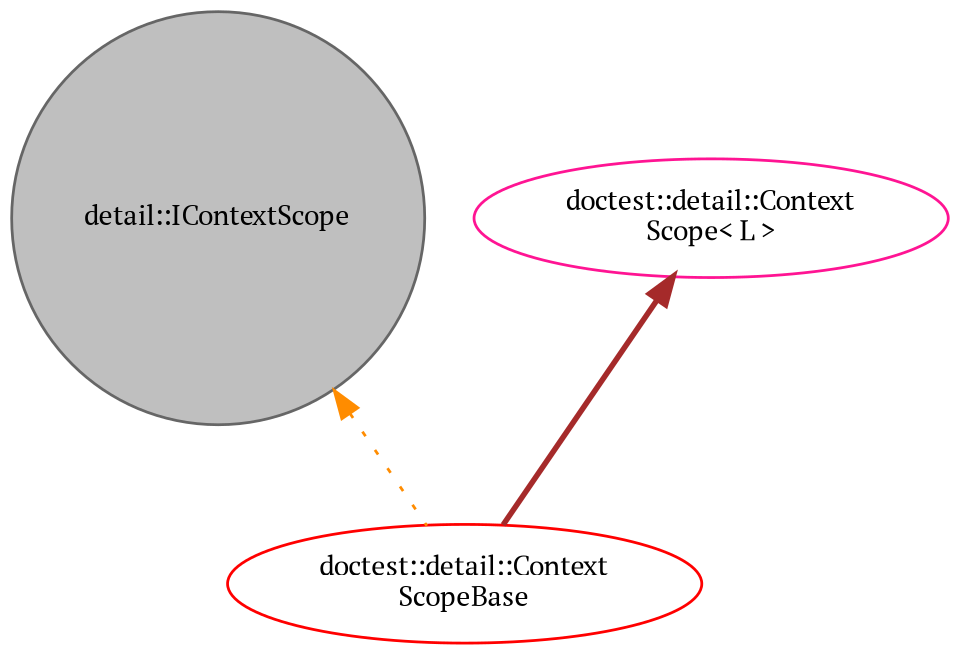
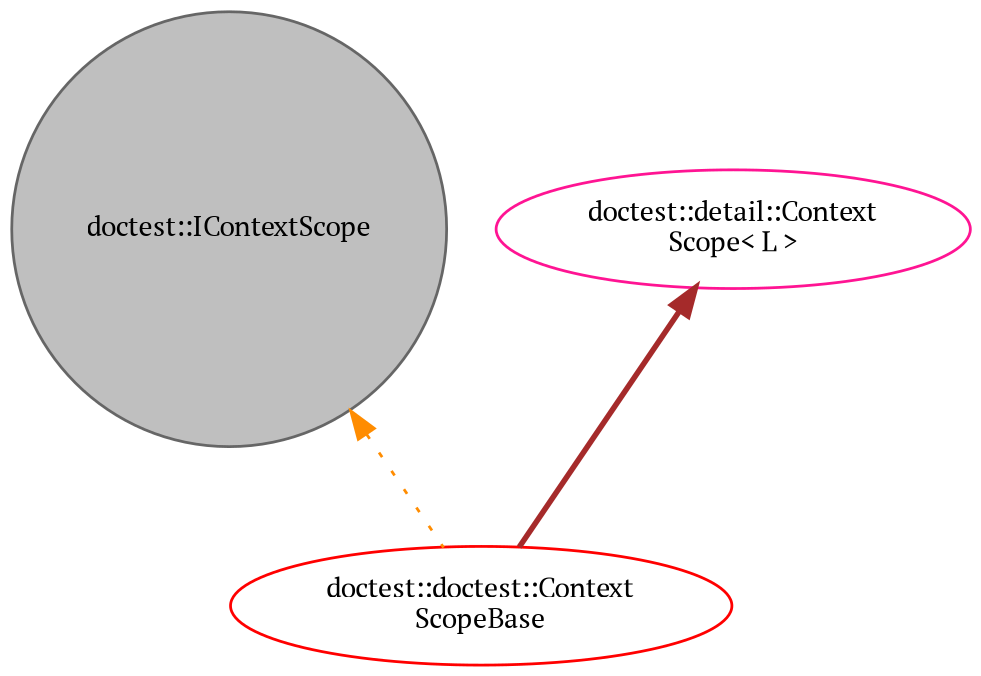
node "detail::IContextScope": label "detail::IContextScope" -> "doctest::IContextScope"
node "doctest::detail::Context ScopeBase": label "doctest::detail::Context ScopeBase" -> "doctest::doctest::Context ScopeBase"
